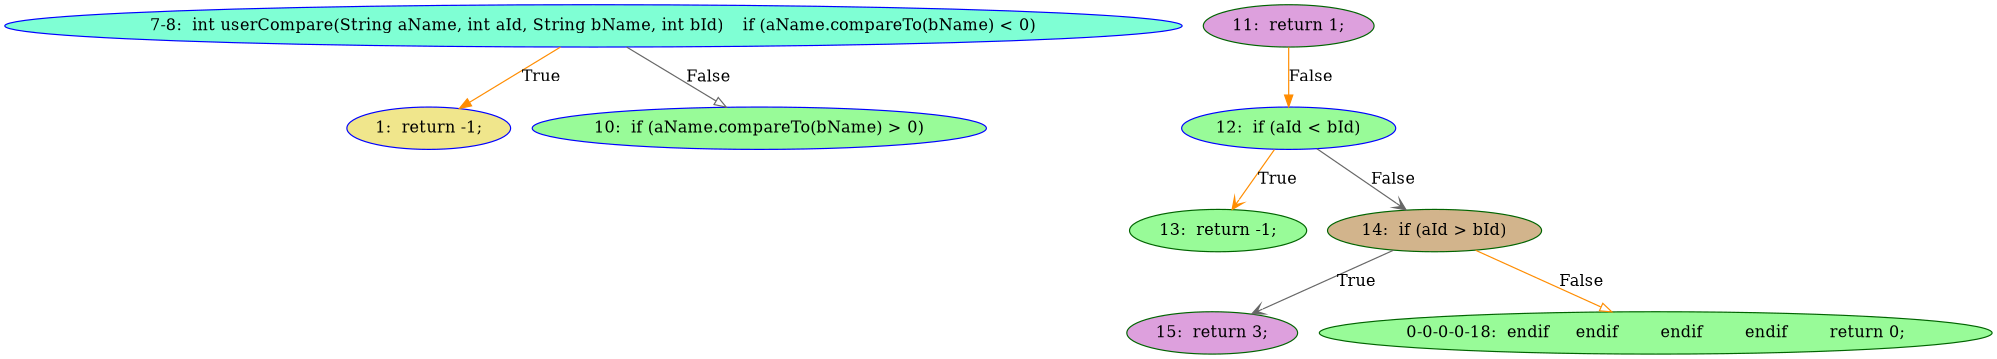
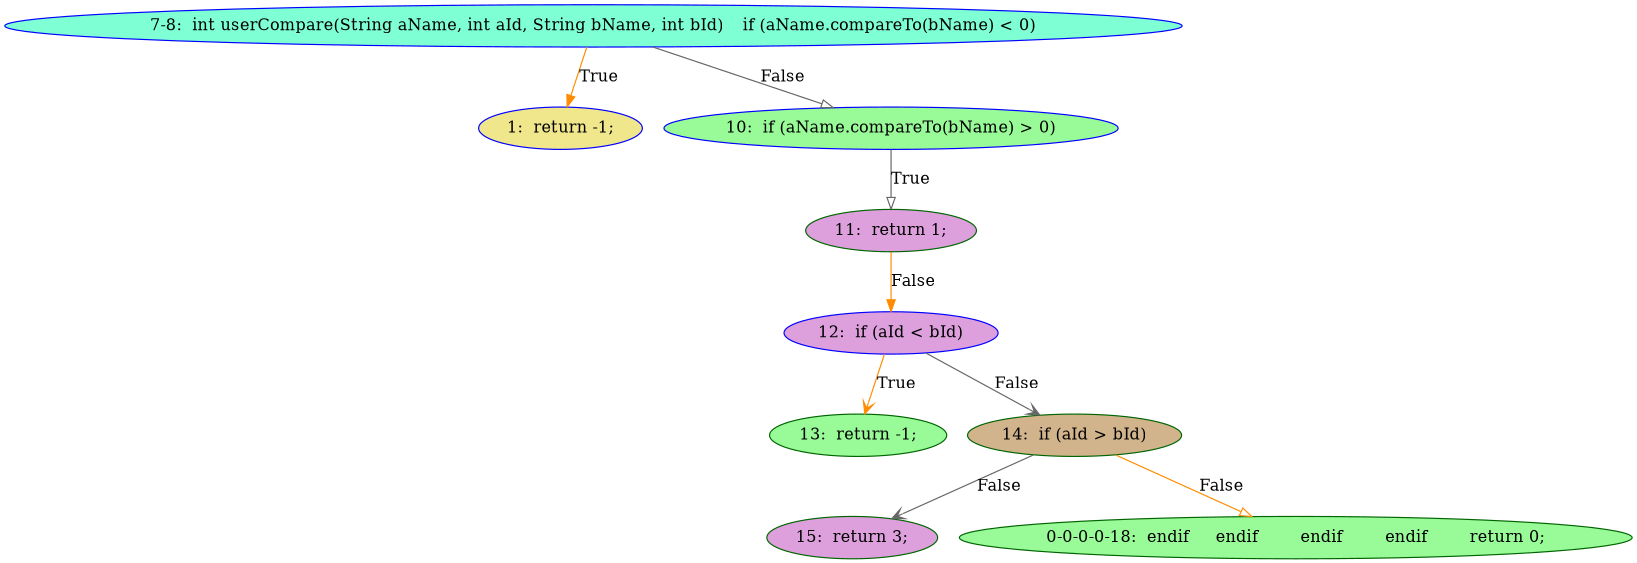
node "12:  if (aId < bId)": fillcolor palegreen -> plum
edge "10:  if (aName.compareTo(bName) > 0)" -> "11:  return 1;": added, label "True"
edge "14:  if (aId > bId)" -> "15:  return 3;": label "True" -> "False"
